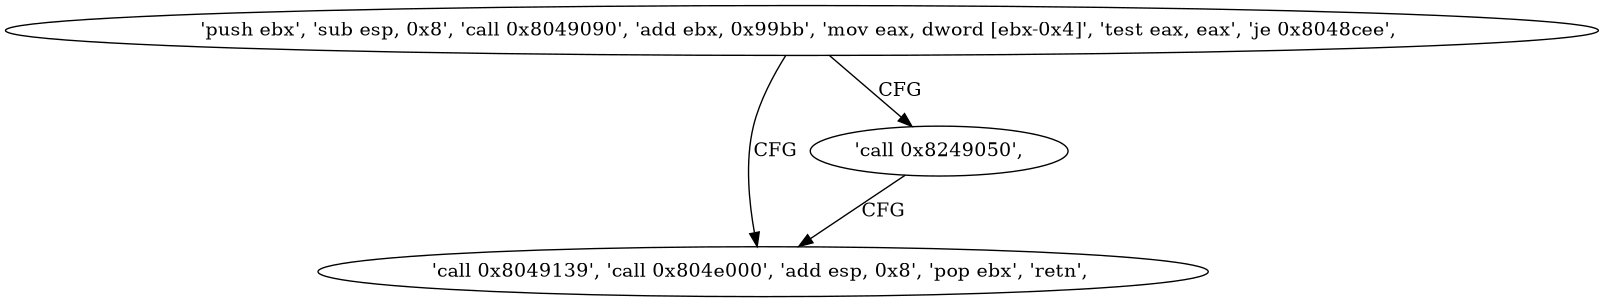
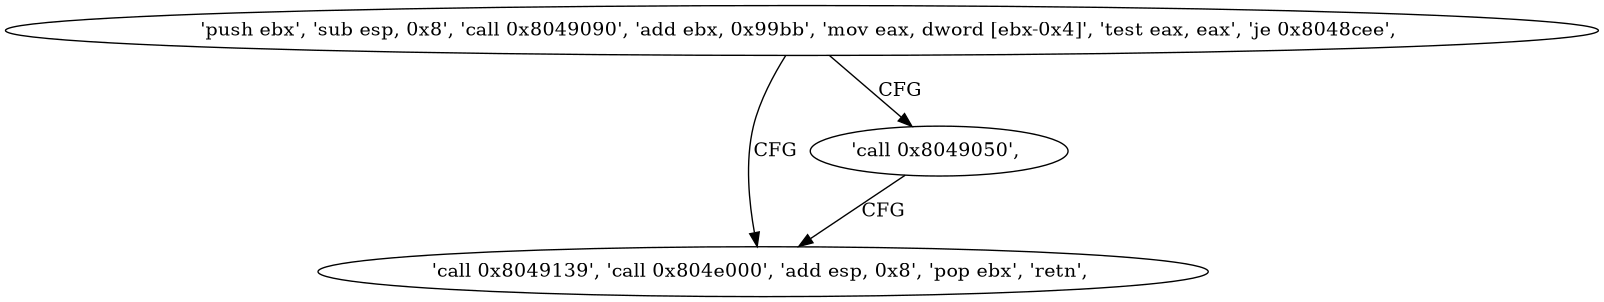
node "'call 0x8249050',": label "'call 0x8249050'," -> "'call 0x8049050',"
